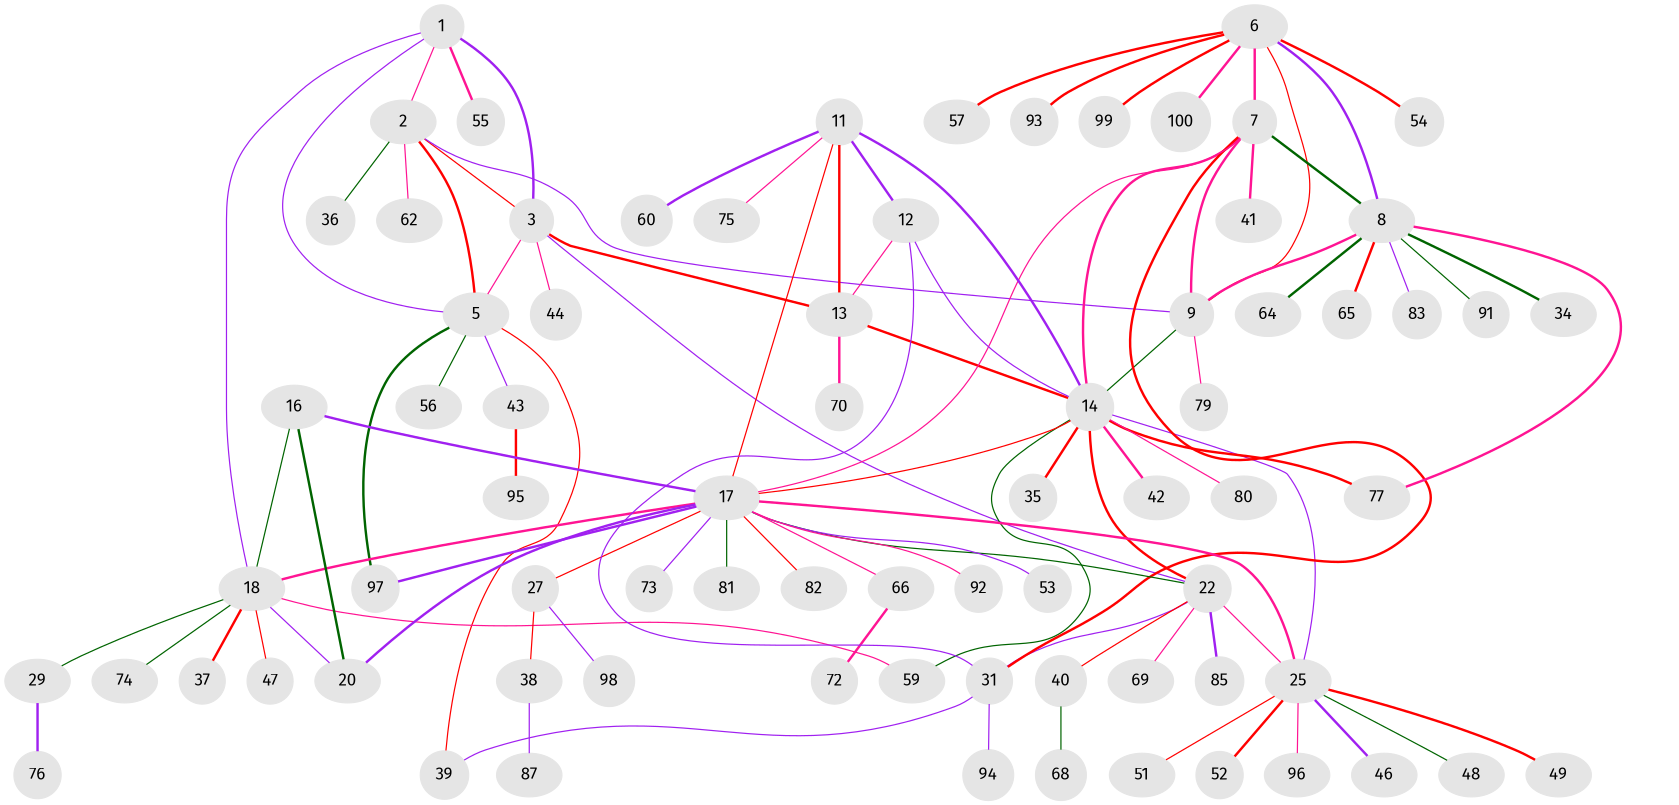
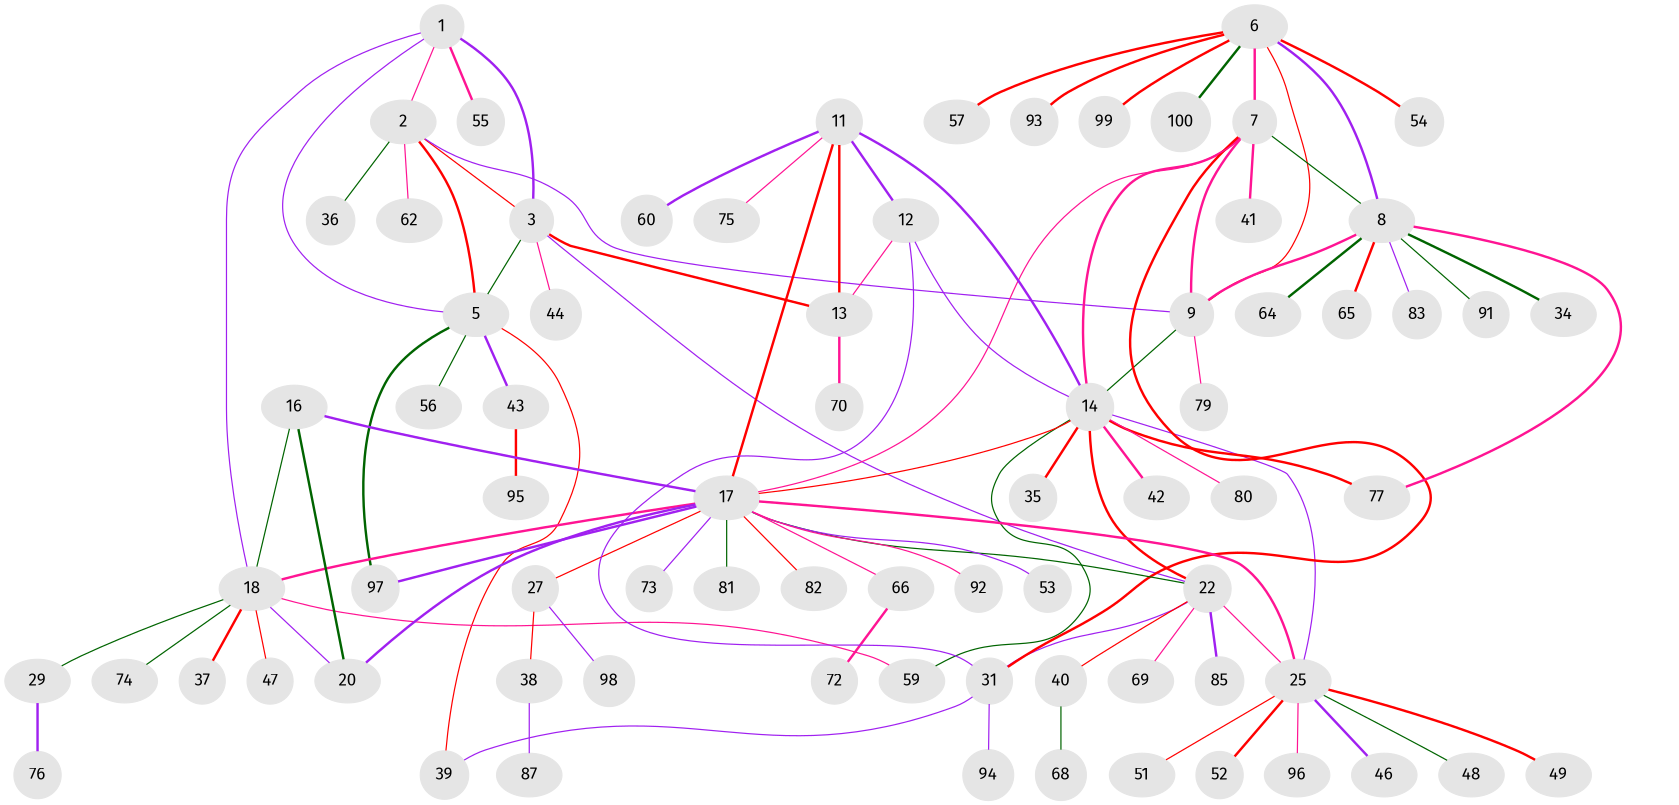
edge "6" -- "100": color deeppink -> darkgreen
edge "7" -- "8": style bold -> solid
edge "3" -- "5": color deeppink -> darkgreen
edge "11" -- "17": style solid -> bold
edge "5" -- "43": style solid -> bold
edge "13" -- "14": removed
